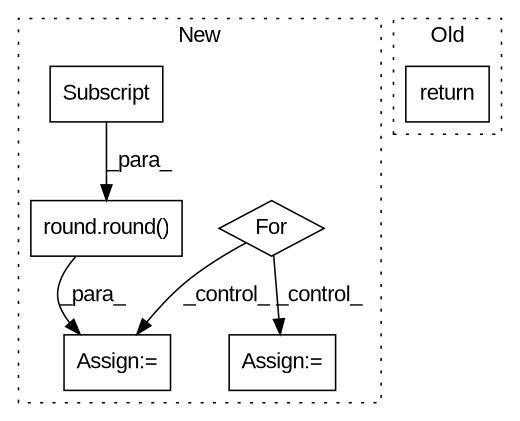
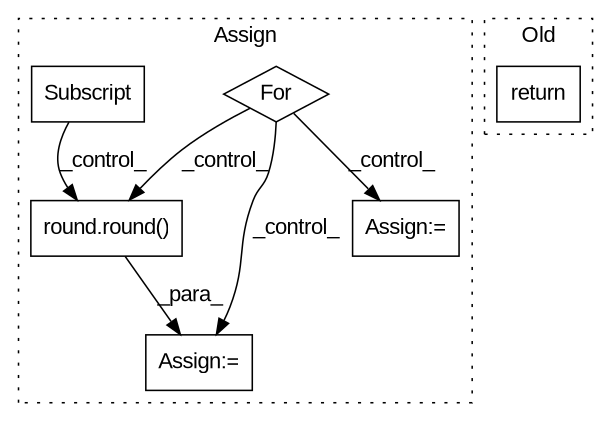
cluster "New": label "New" -> "Assign"
edge "For" -> "round.round()": added, label "_control_"
edge "Subscript" -> "round.round()": label "_para_" -> "_control_"
